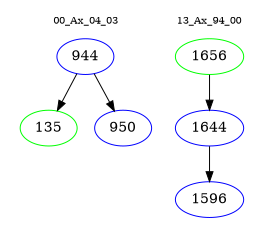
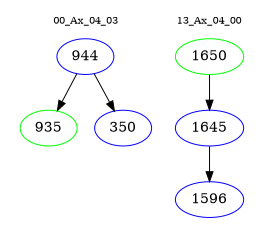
cluster "13_Ax_94_00": label "13_Ax_94_00" -> "13_Ax_04_00"
node "1656": label "1656" -> "1650"
node "135": label "135" -> "935"
node "950": label "950" -> "350"
node "1644": label "1644" -> "1645"
